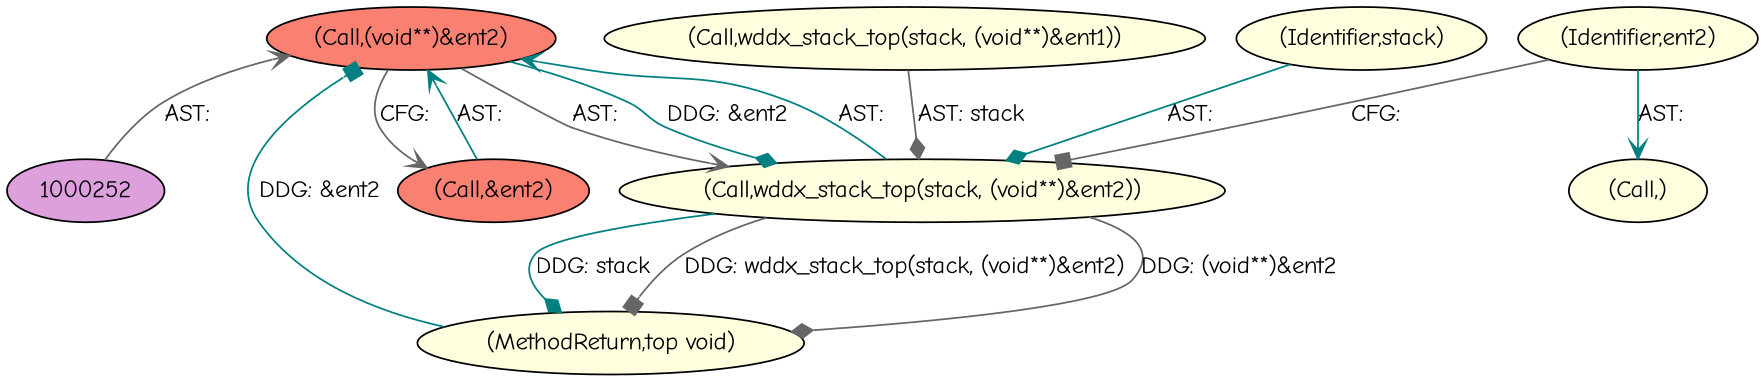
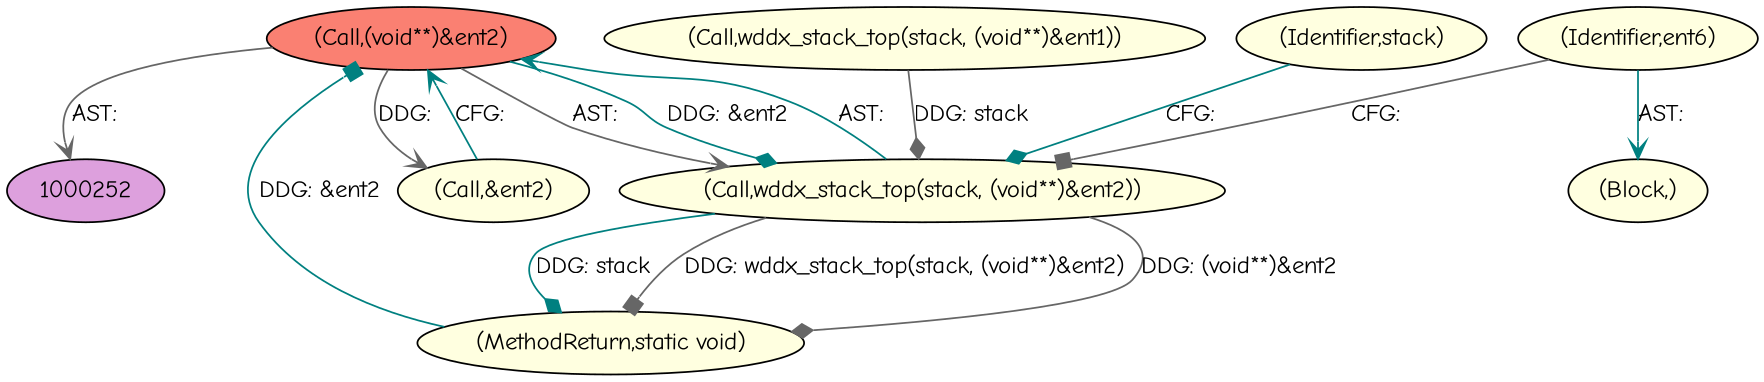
node "(Identifier,ent2)": label "(Identifier,ent2)" -> "(Identifier,ent6)"
edge "1000252" -> "(Call,(void**)&ent2)": reversed
edge "(Call,(void**)&ent2)" -> "(Call,&ent2)": label "CFG: " -> "DDG: "
edge "(Call,&ent2)" -> "(Call,(void**)&ent2)": label "AST: " -> "CFG: "
edge "(Call,wddx_stack_top(stack, (void**)&ent1))" -> "(Call,wddx_stack_top(stack, (void**)&ent2))": label "AST: stack" -> "DDG: stack"
edge "(Identifier,stack)" -> "(Call,wddx_stack_top(stack, (void**)&ent2))": label "AST: " -> "CFG: "
node "(Call,&ent2)": fillcolor salmon -> lightyellow
node "(Call,)": label "(Call,)" -> "(Block,)"
node "(MethodReturn,top void)": label "(MethodReturn,top void)" -> "(MethodReturn,static void)"
